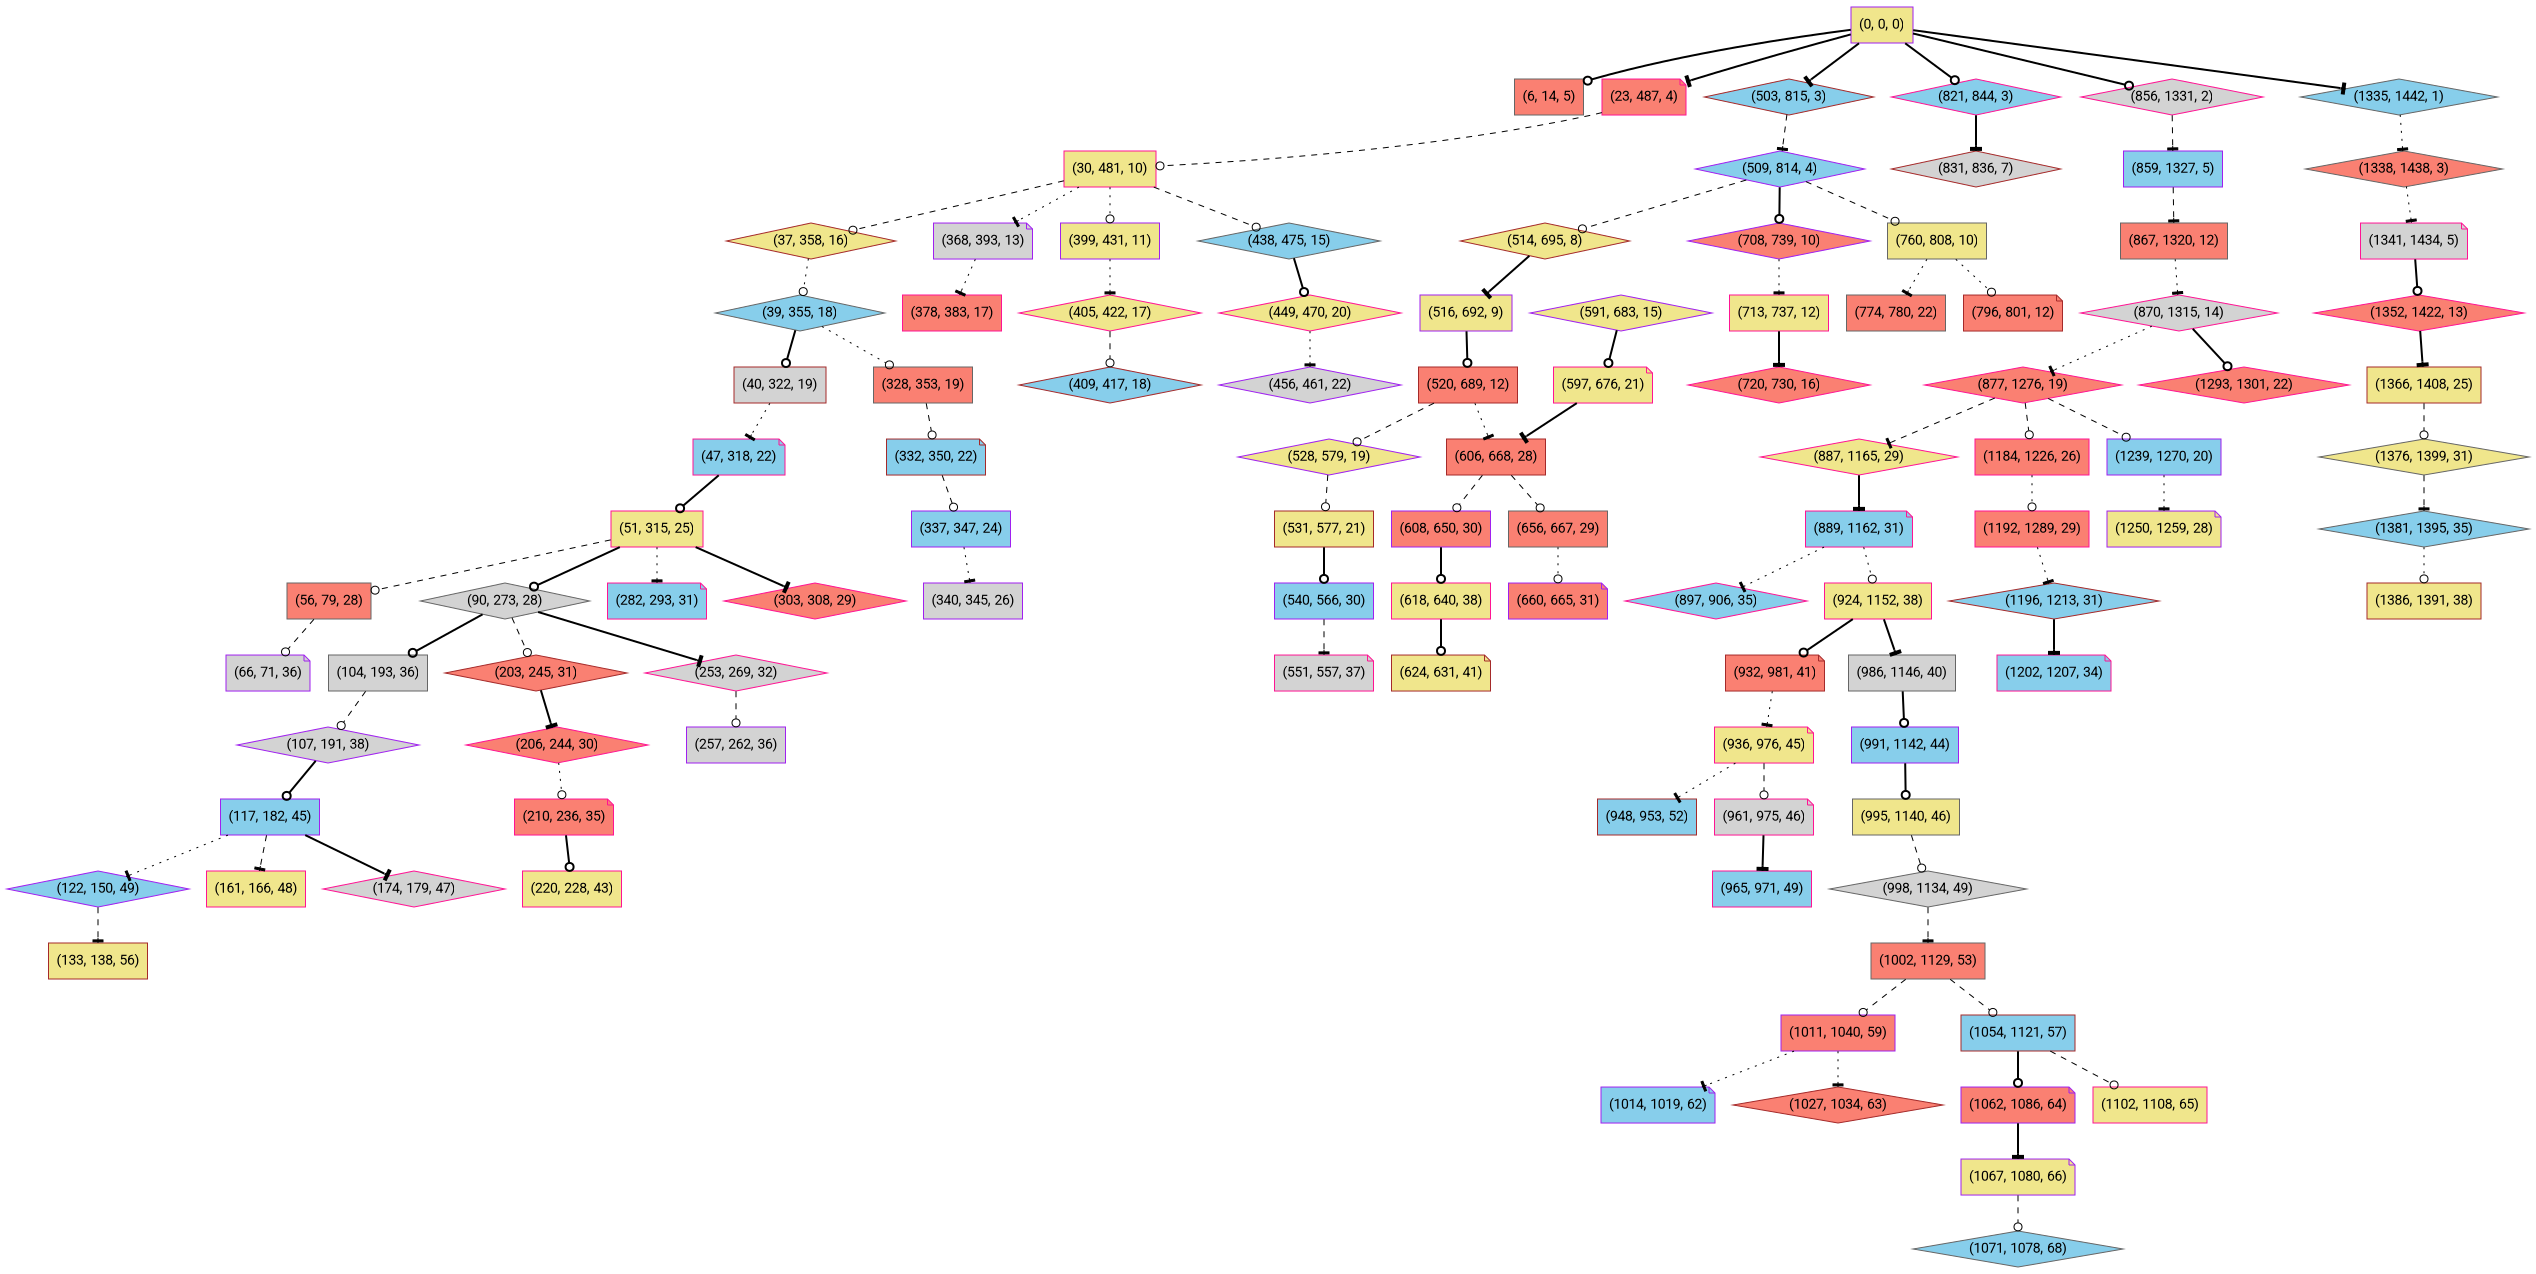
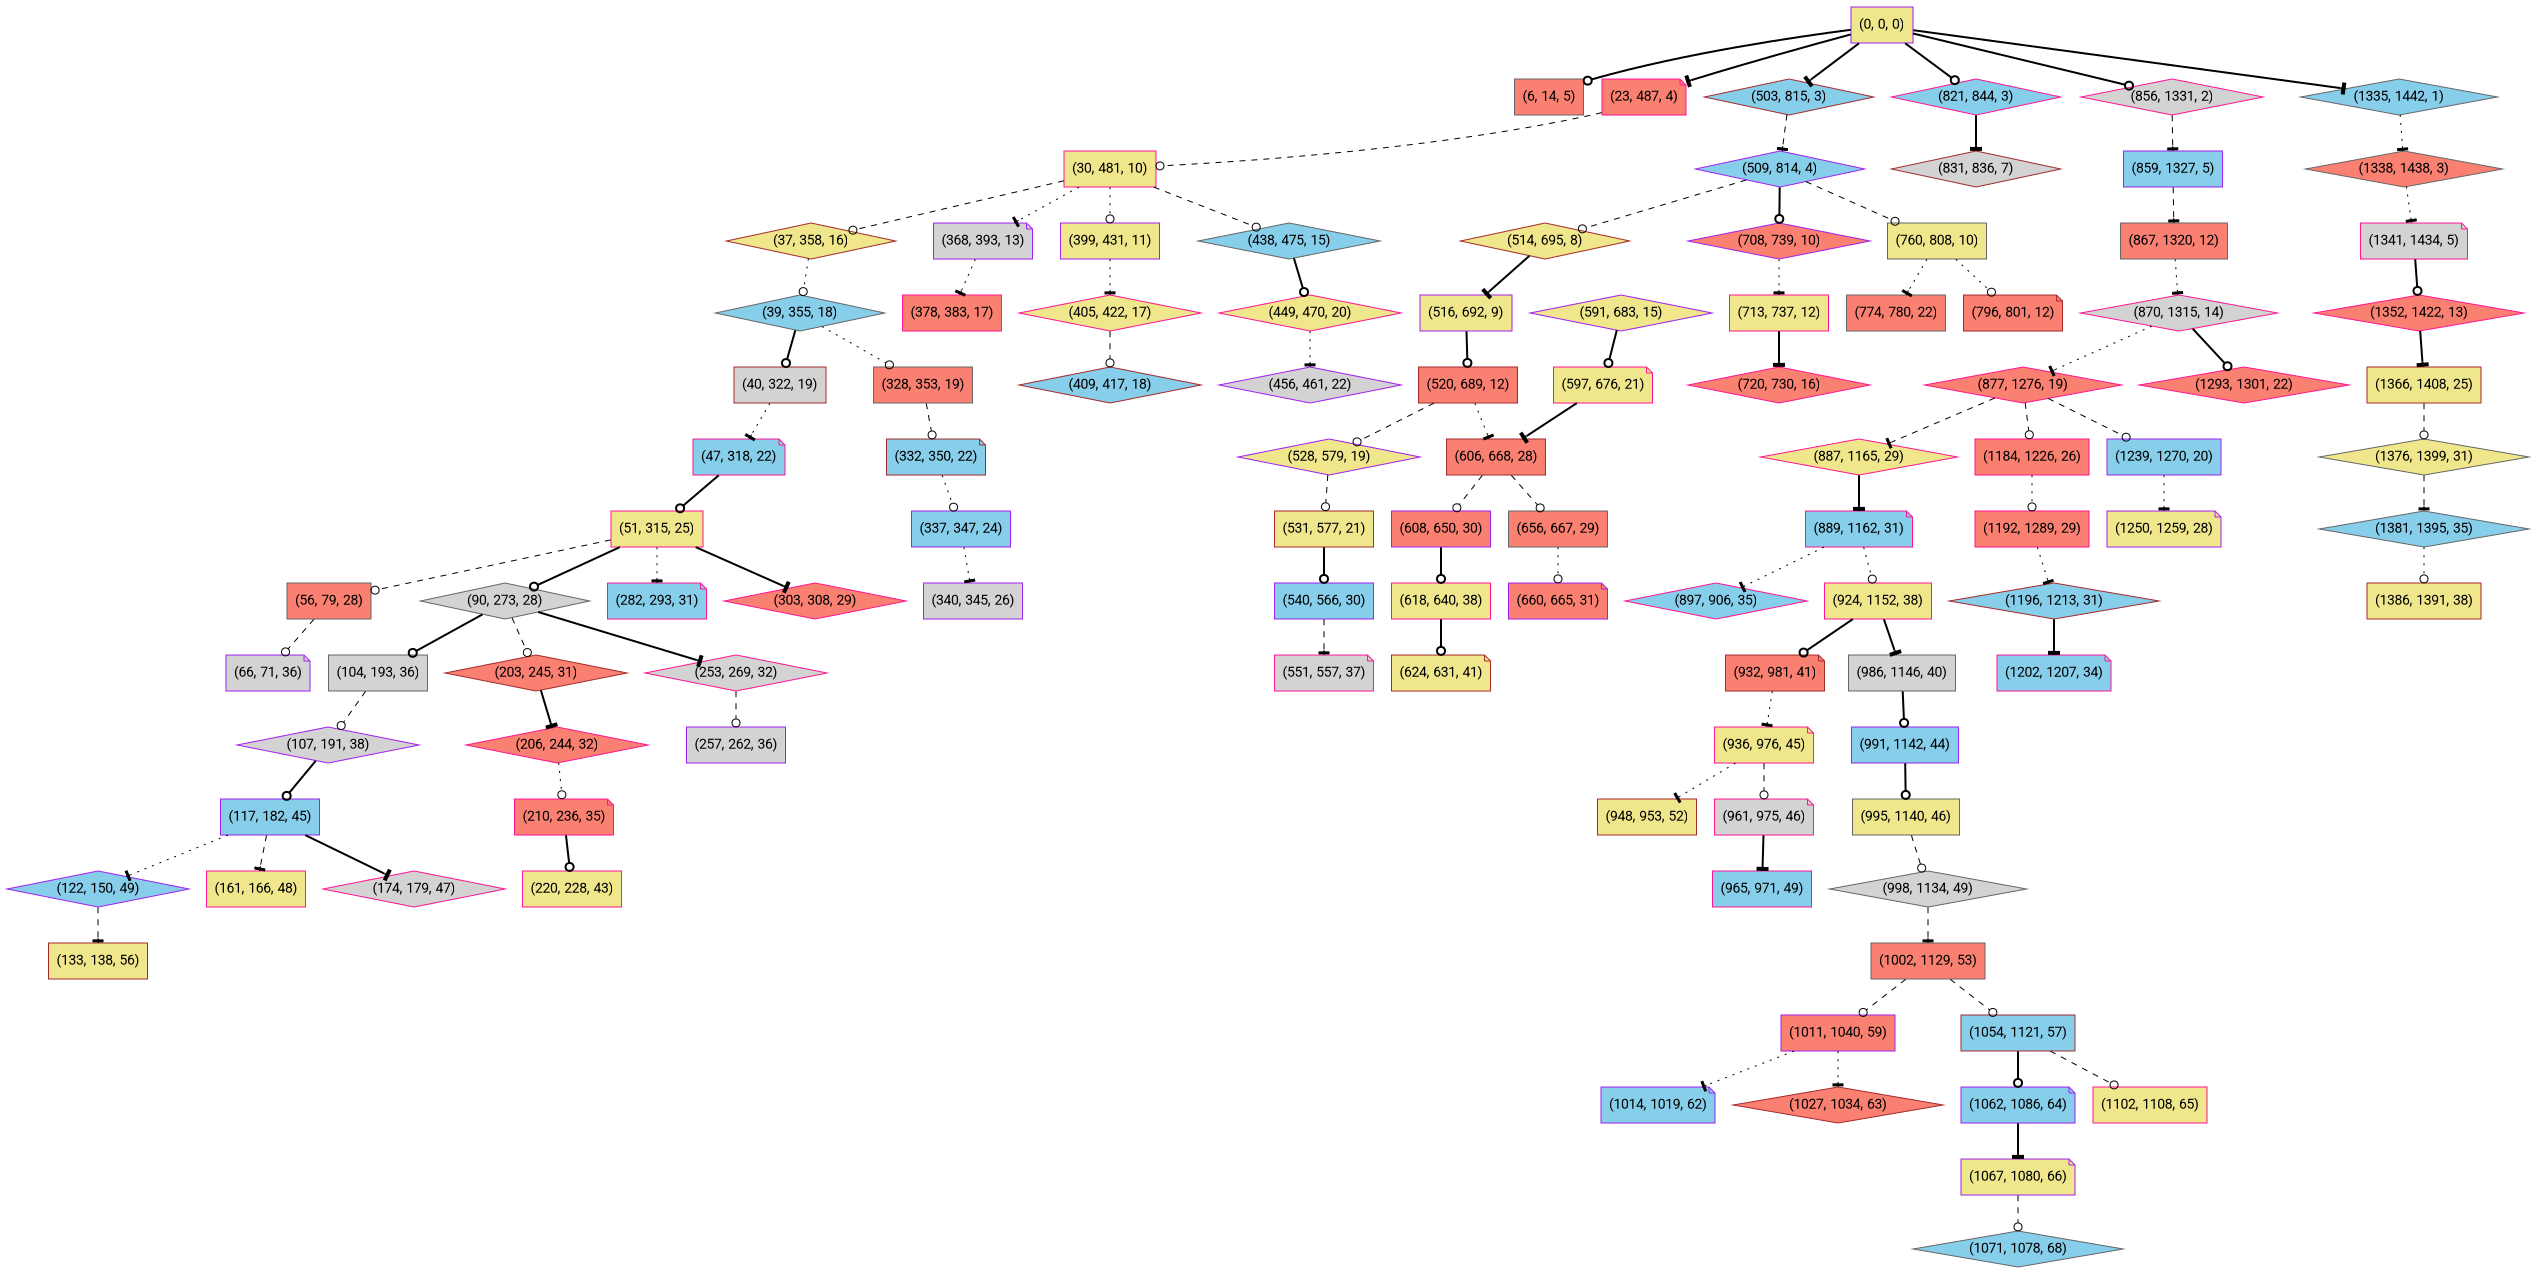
edge "(332, 350, 22)" -> "(337, 347, 24)": style dashed -> dotted
node "(206, 244, 30)": label "(206, 244, 30)" -> "(206, 244, 32)"
node "(948, 953, 52)": fillcolor skyblue -> khaki
node "(1062, 1086, 64)": fillcolor salmon -> skyblue
